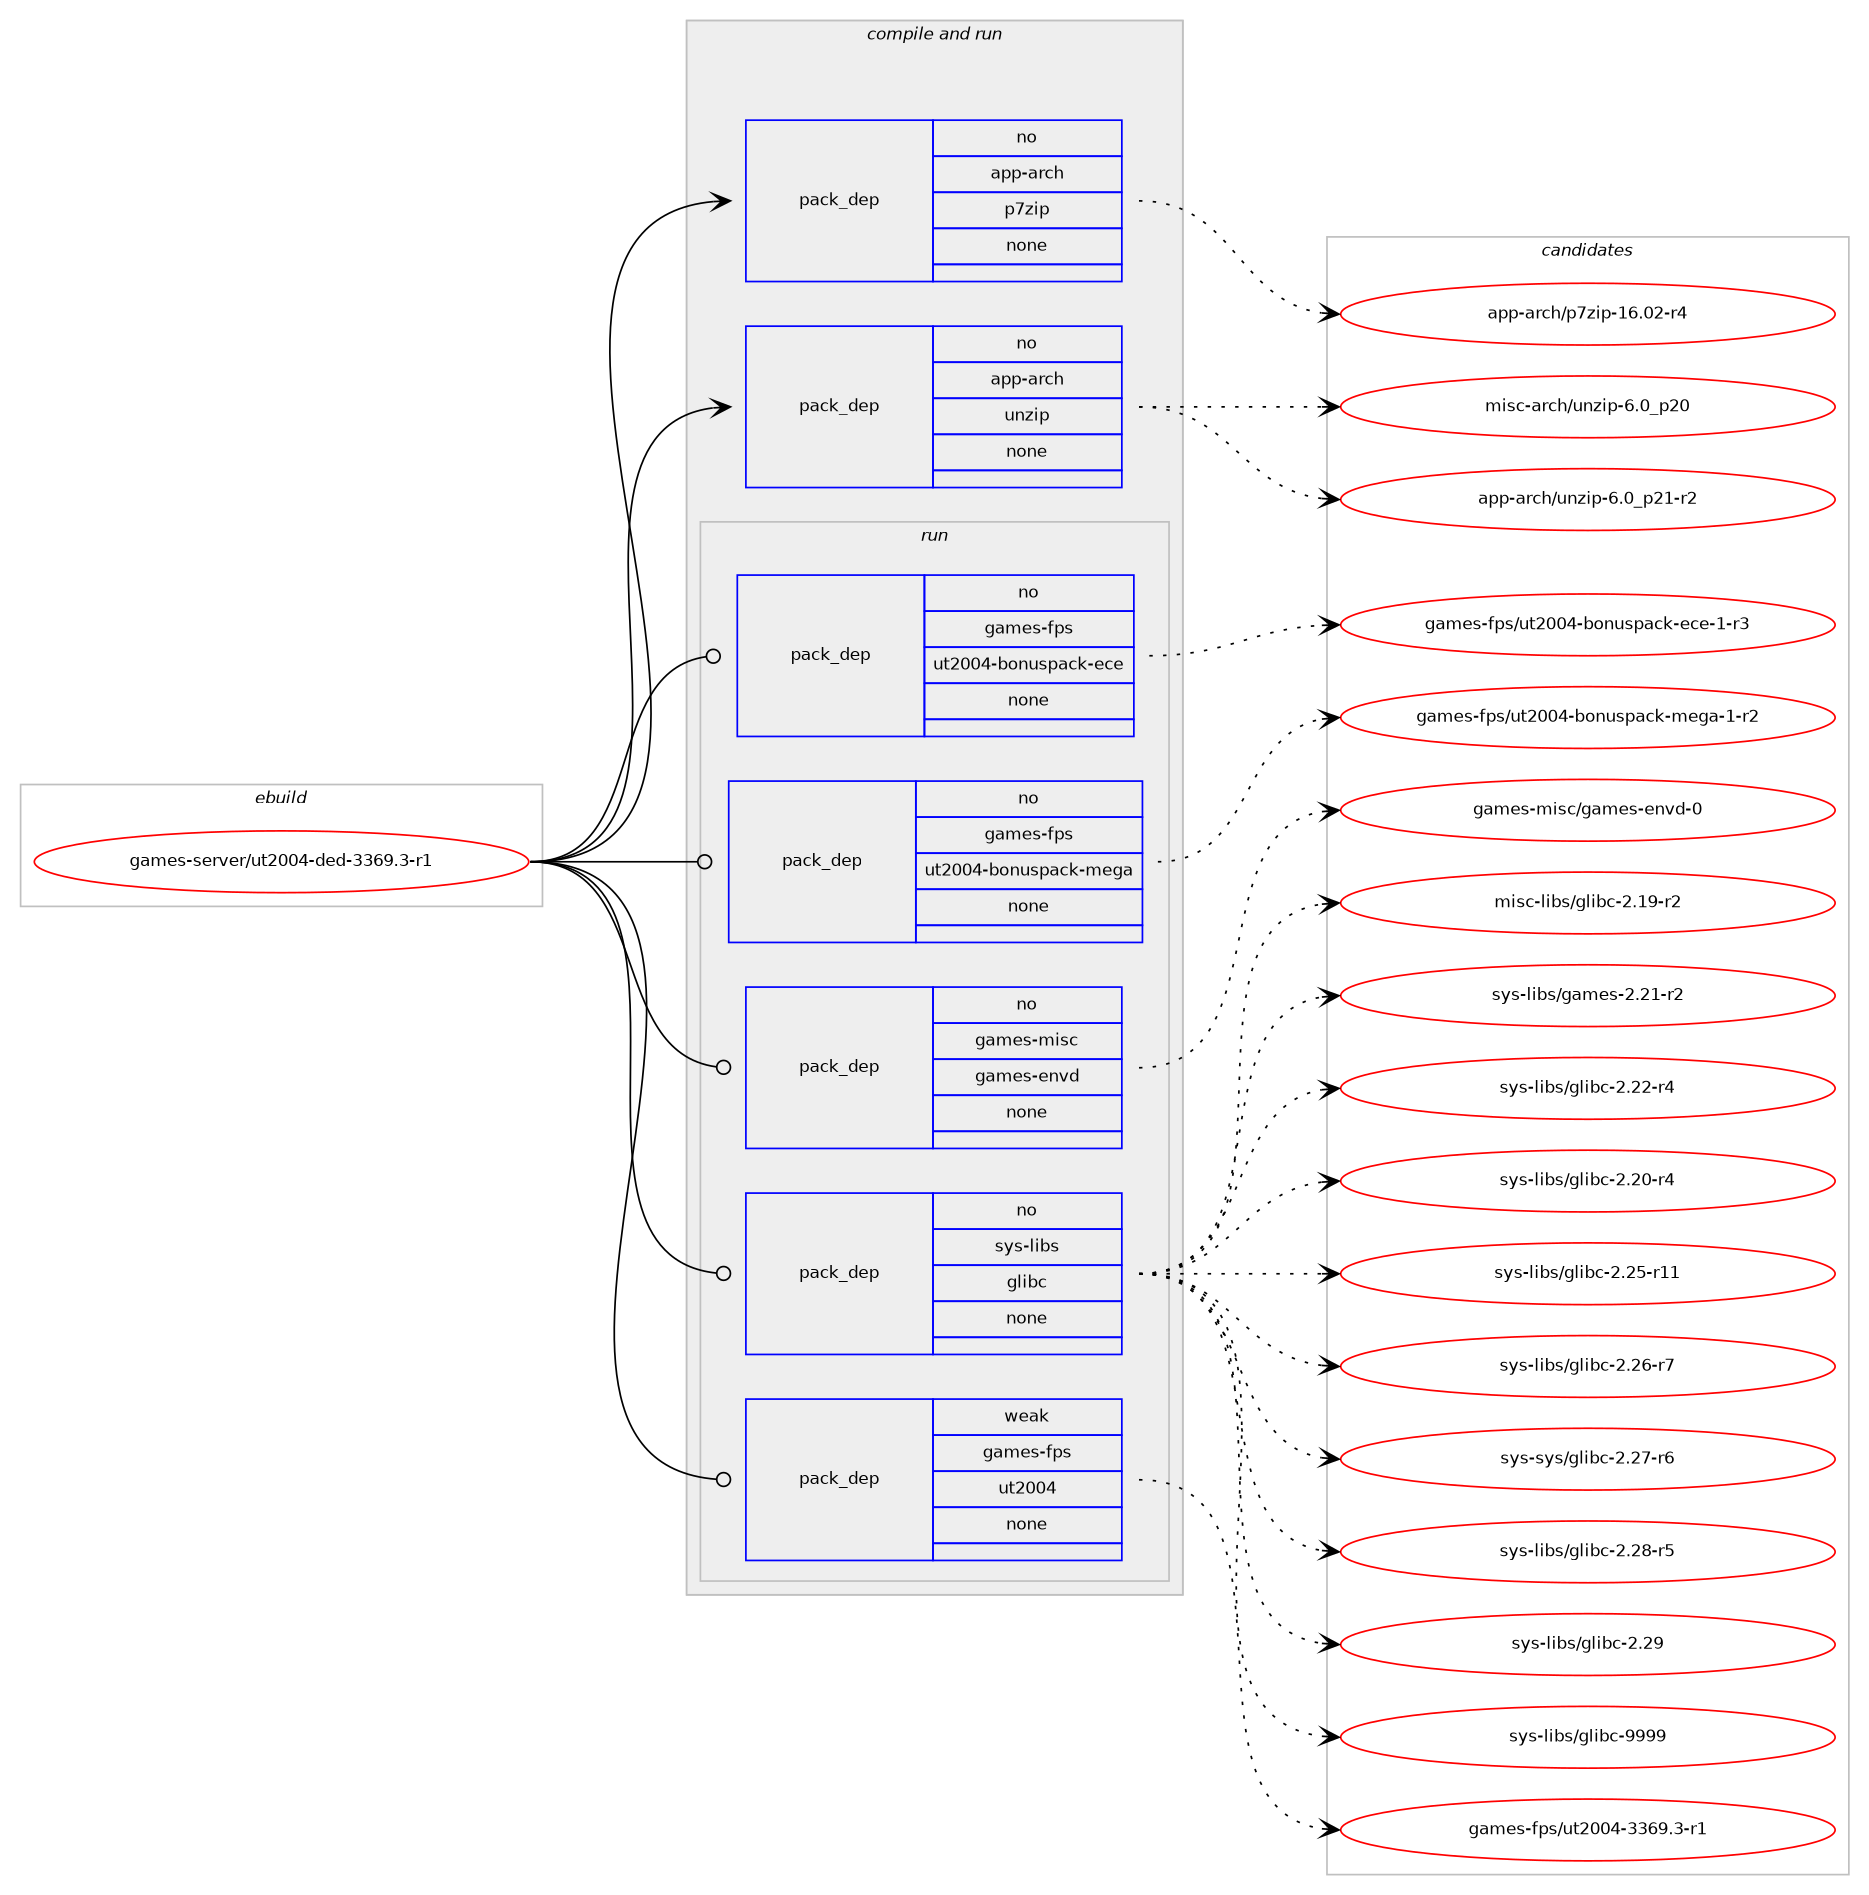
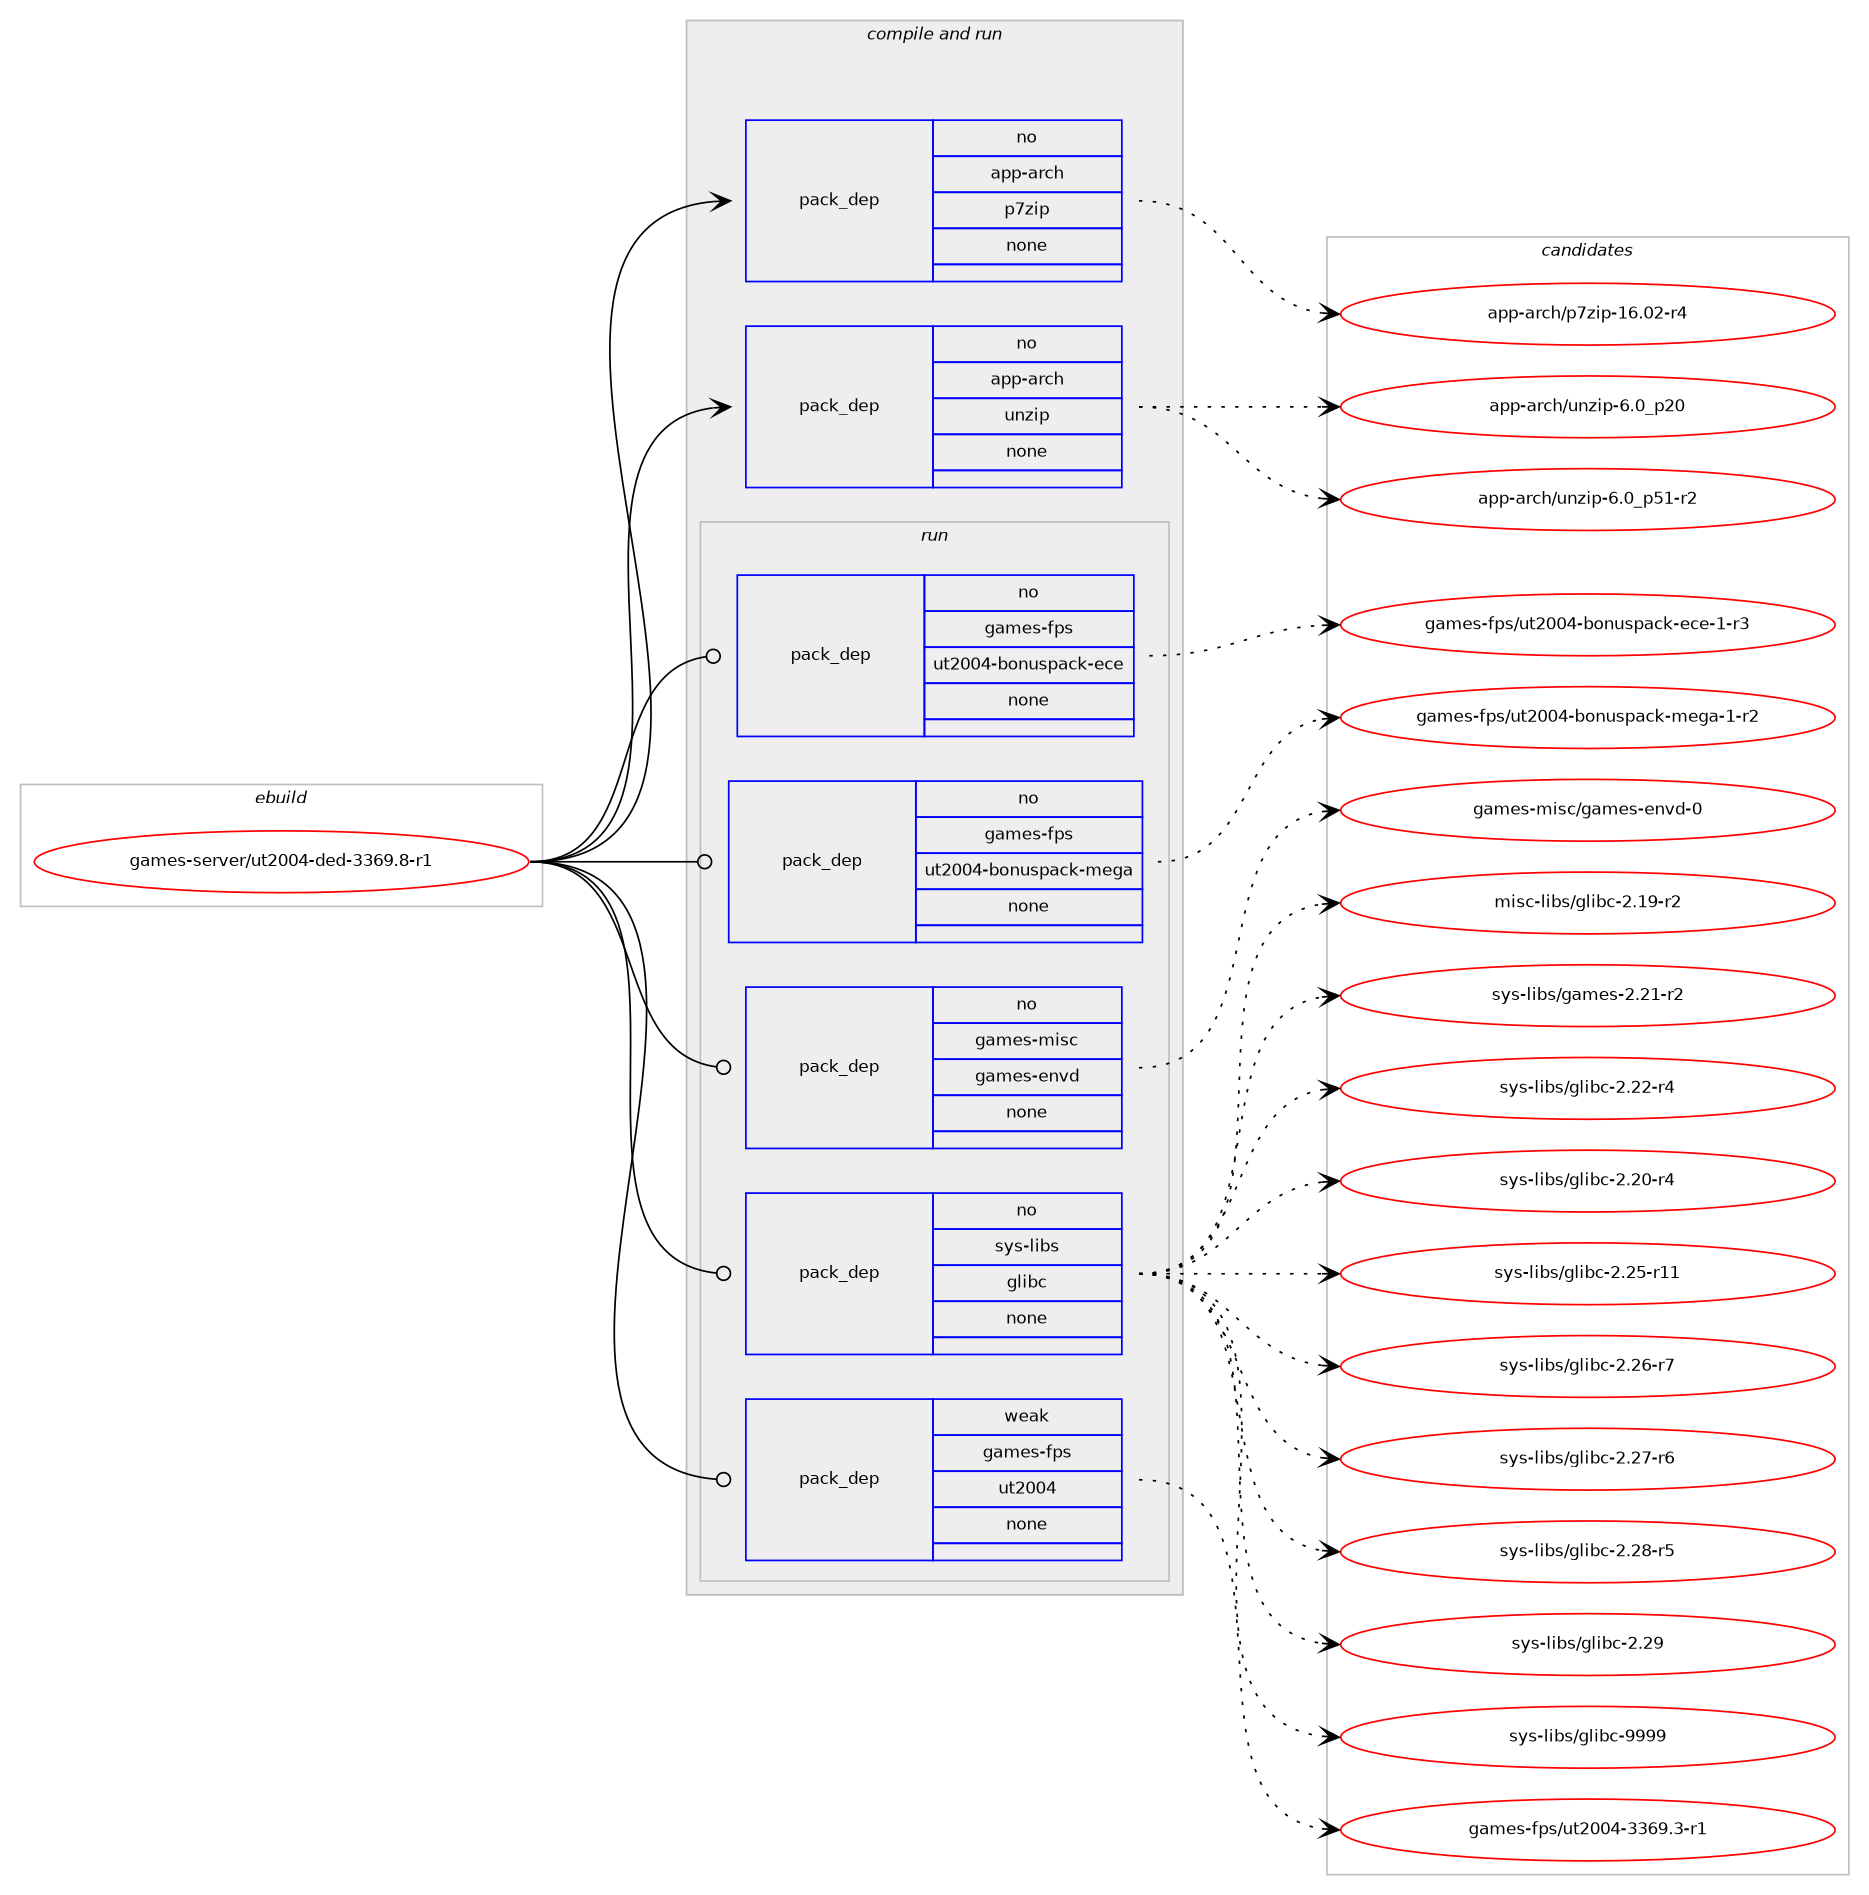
node "misc-arch/unzip-6.0_p20": label "misc-arch/unzip-6.0_p20" -> "app-arch/unzip-6.0_p20"
node "app-arch/unzip-6.0_p21-r2": label "app-arch/unzip-6.0_p21-r2" -> "app-arch/unzip-6.0_p51-r2"
node "games-server/ut2004-ded-3369.3-r1": label "games-server/ut2004-ded-3369.3-r1" -> "games-server/ut2004-ded-3369.8-r1"
node "sys-sys/glibc-2.27-r6": label "sys-sys/glibc-2.27-r6" -> "sys-libs/glibc-2.27-r6"
